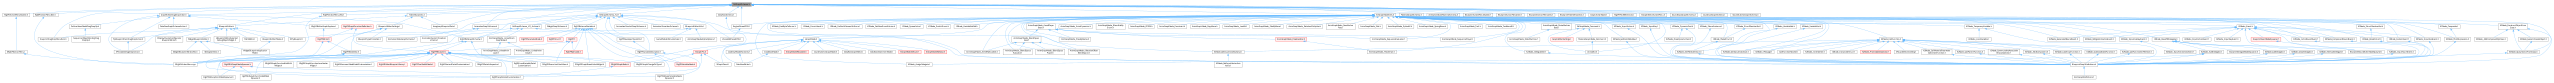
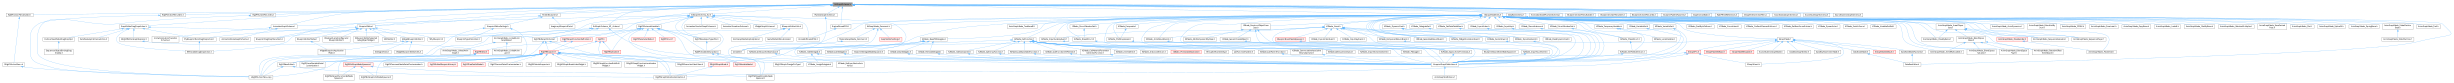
edge "SRigVMGraphBreakLinksWidget.h" -> "RigVMExternalVariable.h": now "RigVMGraphFunctionDefinition.h" -> "RigVMExternalVariable.h"
